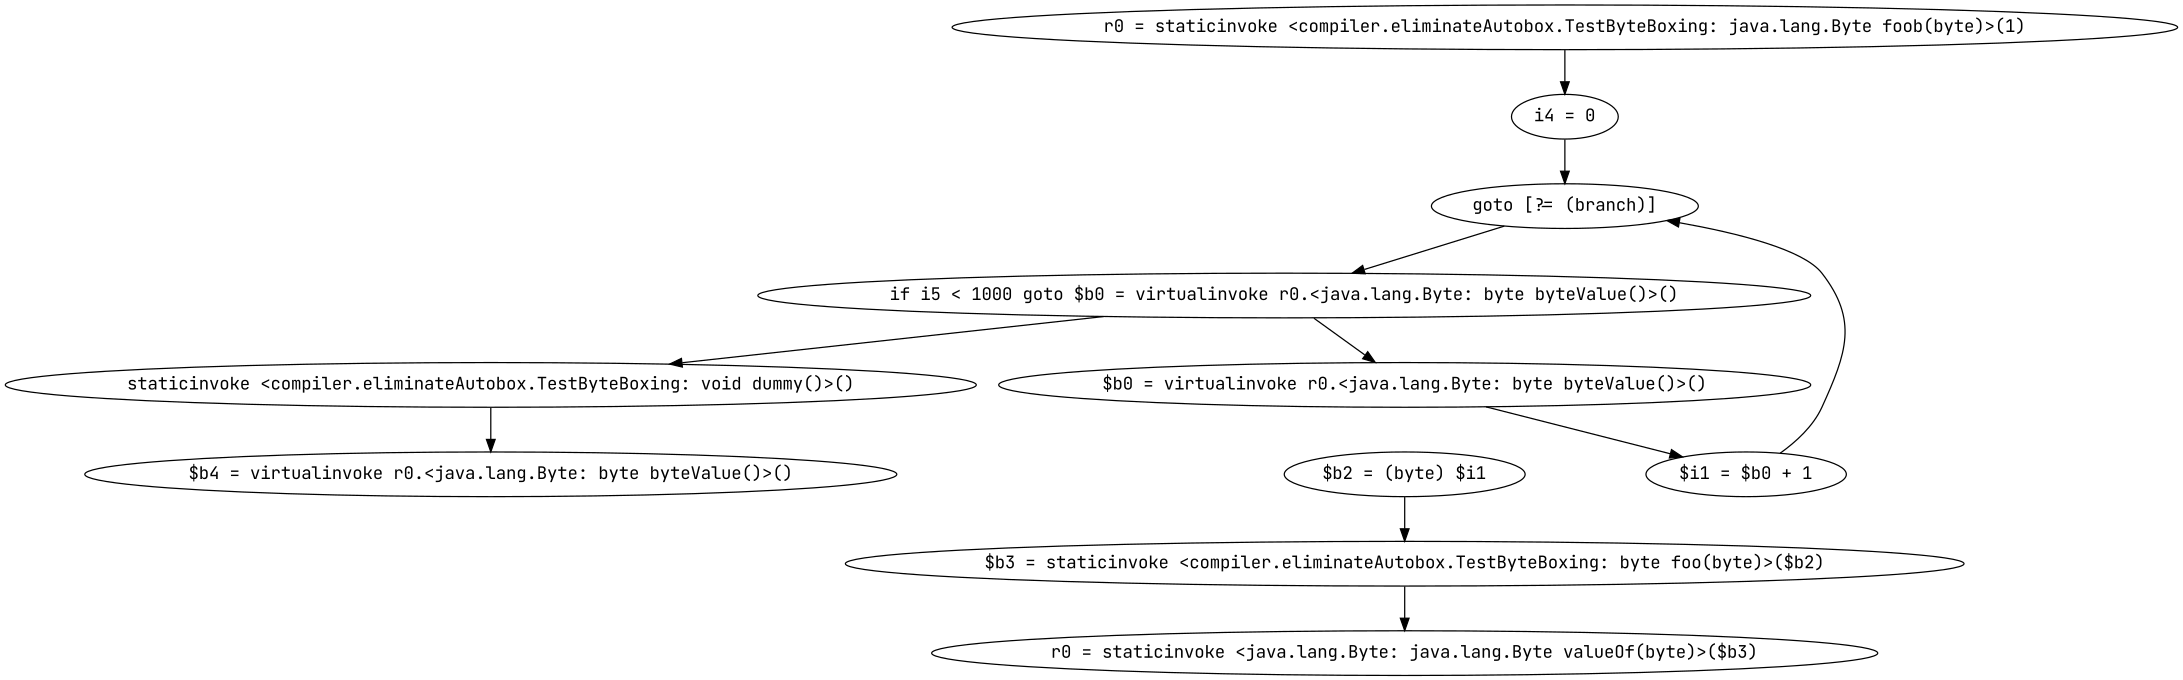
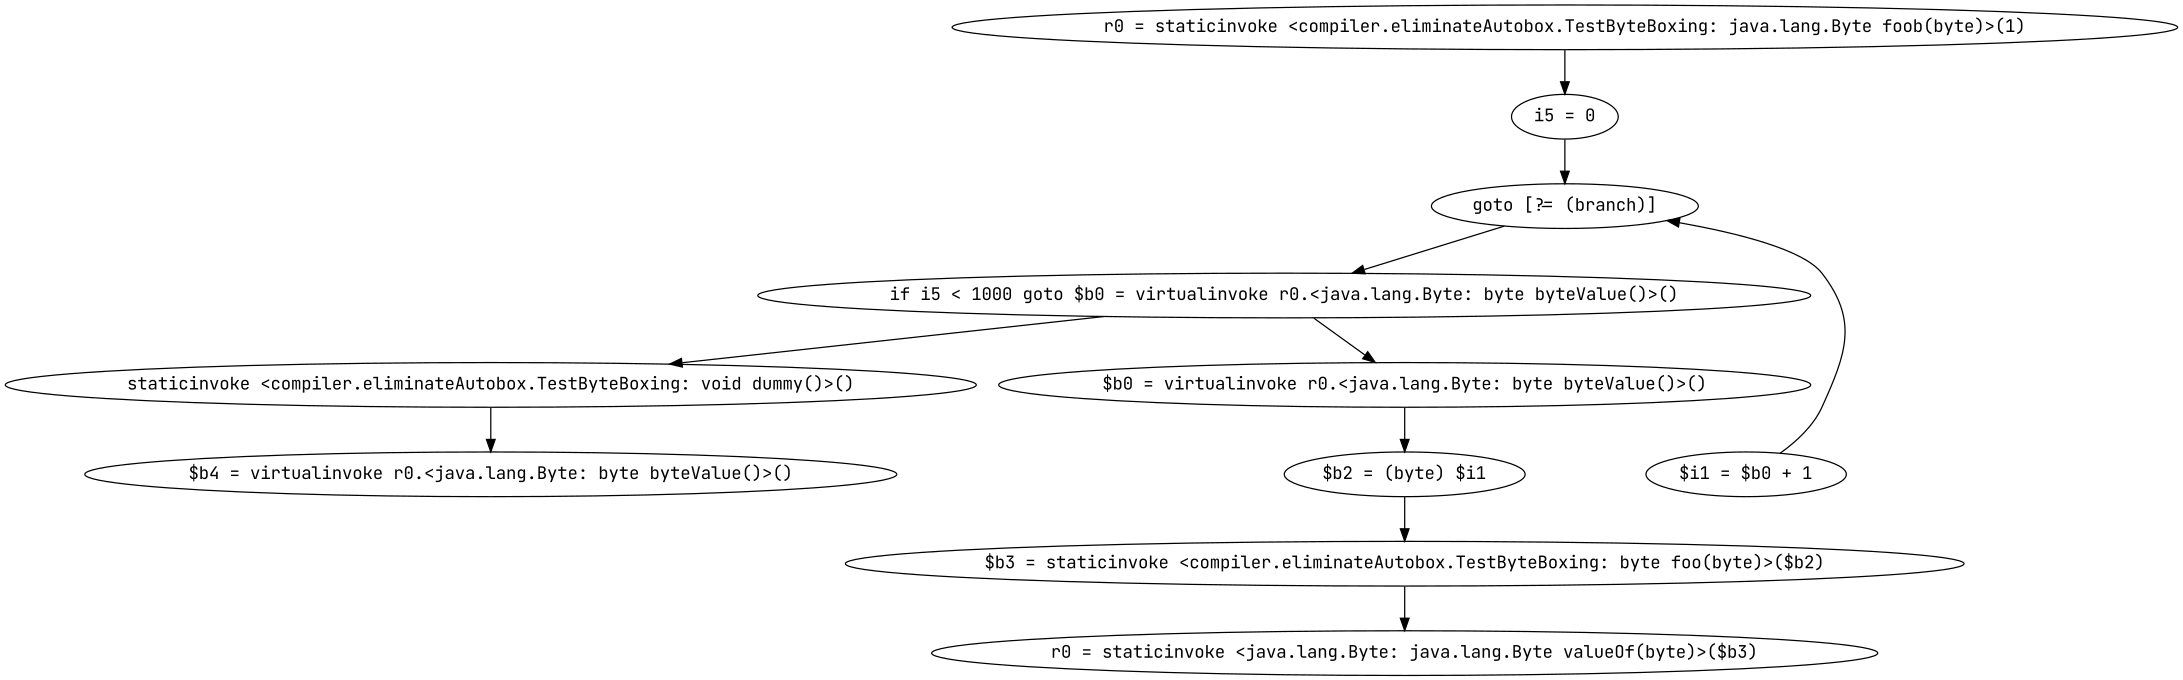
node "i4 = 0": label "i4 = 0" -> "i5 = 0"
edge "$b0 = virtualinvoke r0.<java.lang.Byte: byte byteValue()>()" -> "$i1 = $b0 + 1": now "$b0 = virtualinvoke r0.<java.lang.Byte: byte byteValue()>()" -> "$b2 = (byte) $i1"
